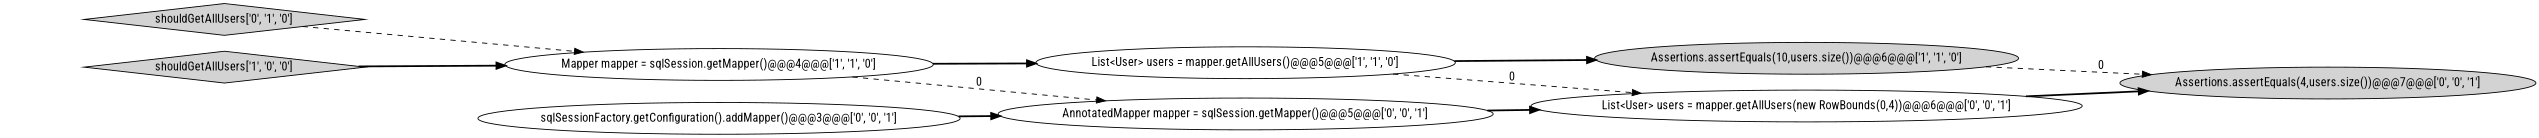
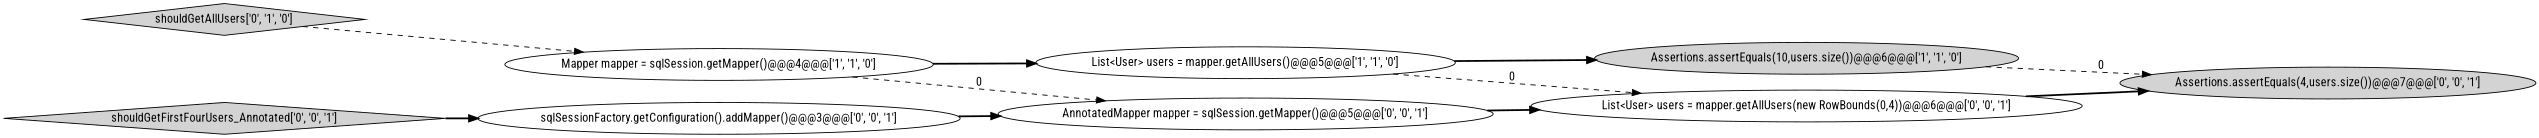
node "shouldGetAllUsers['1', '0', '0']": removed
node "shouldGetFirstFourUsers_Annotated['0', '0', '1']": added
